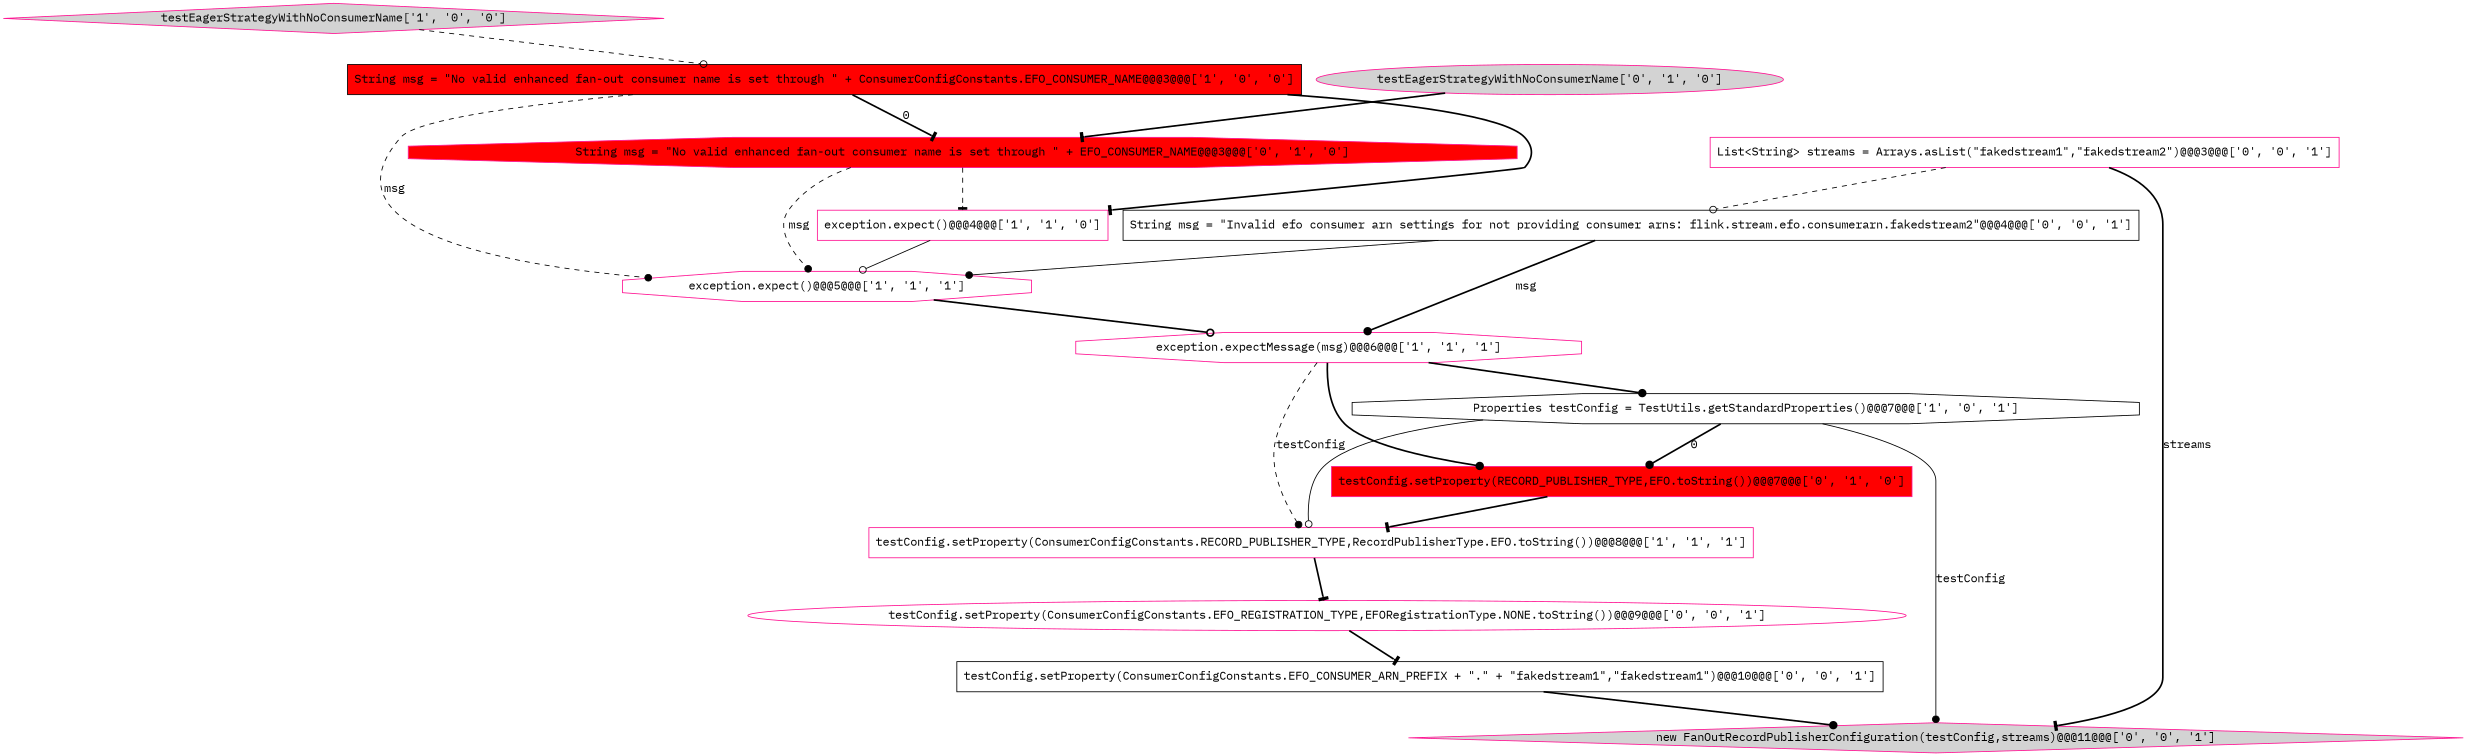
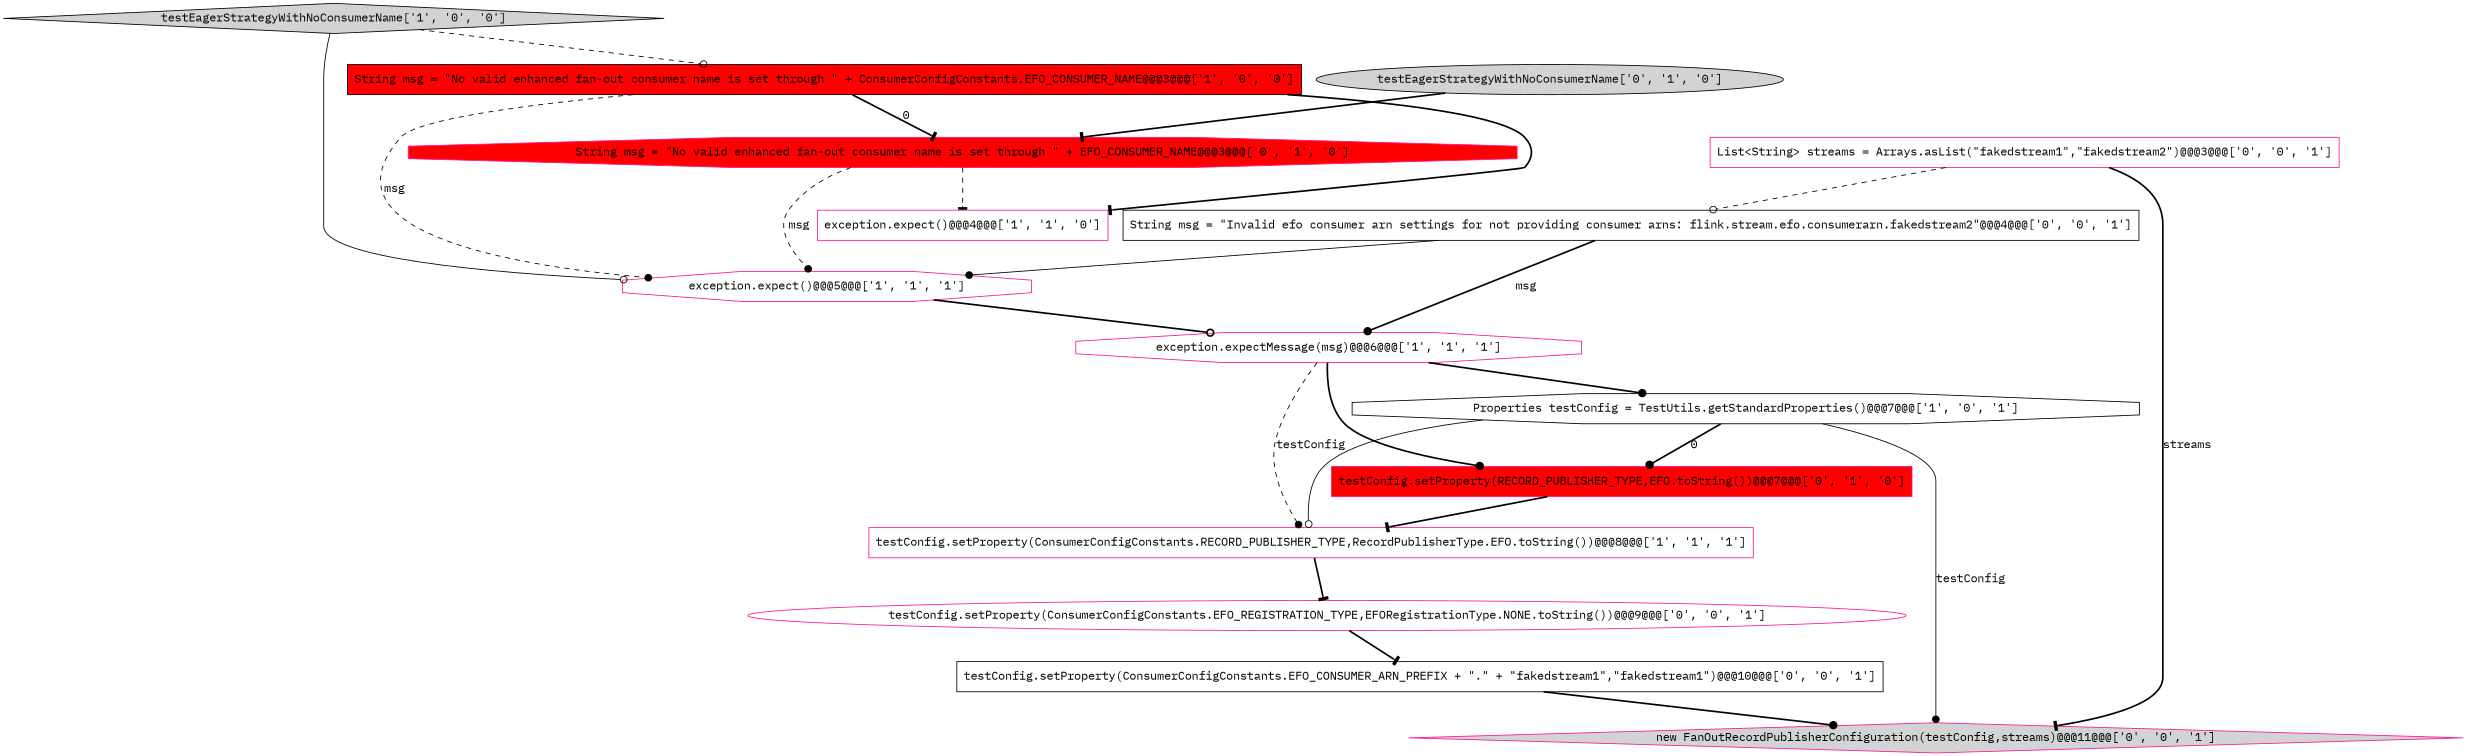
node "testEagerStrategyWithNoConsumerName['1', '0', '0']": color deeppink -> black
node "testEagerStrategyWithNoConsumerName['0', '1', '0']": color deeppink -> black
edge "exception.expect()@@@4@@@['1', '1', '0']" -> "exception.expect()@@@5@@@['1', '1', '1']": now "testEagerStrategyWithNoConsumerName['1', '0', '0']" -> "exception.expect()@@@5@@@['1', '1', '1']"
